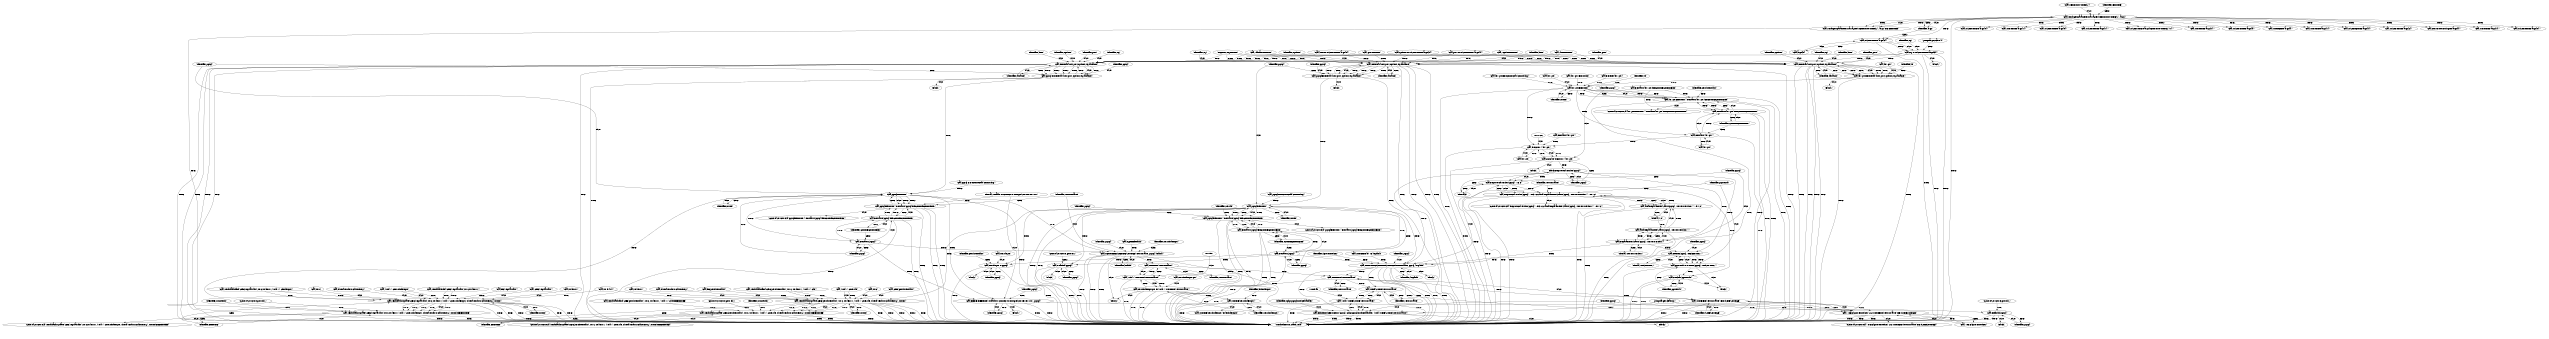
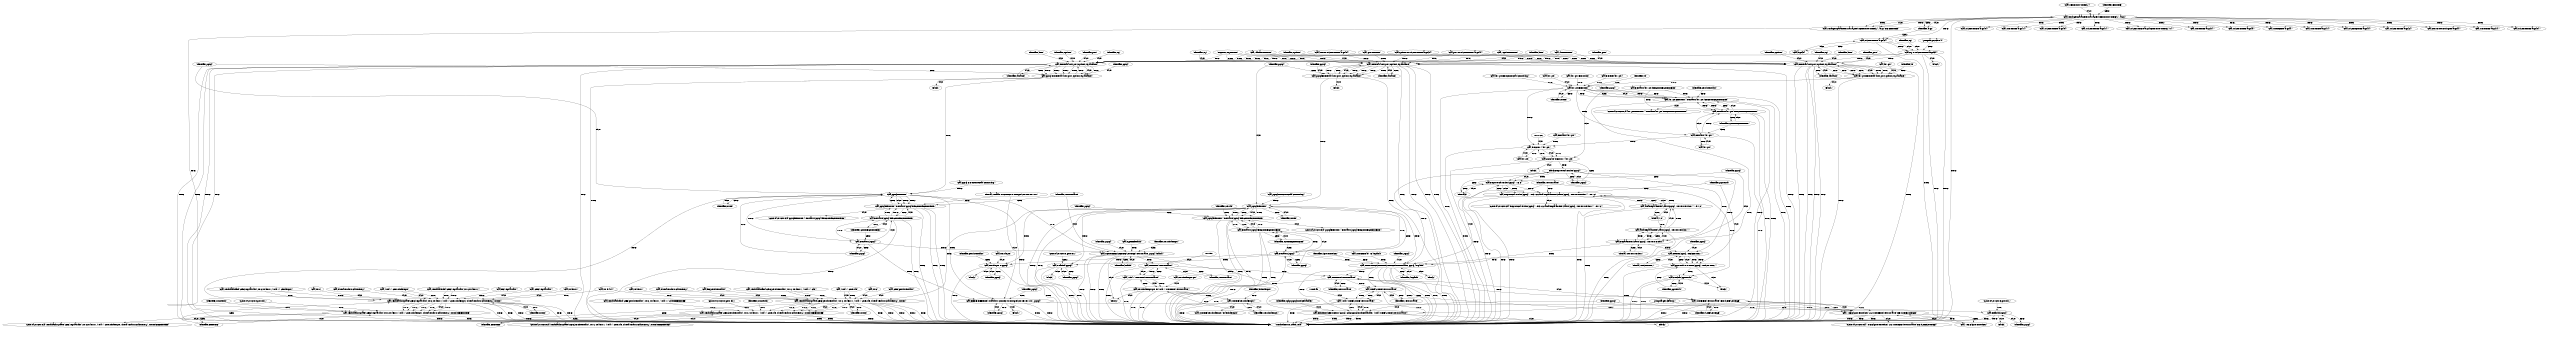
edge "1000901" -> "(Call,(void *) Z_LVAL_P(return_value))": now "1000901" -> "(Call,Z_LVAL_P(return_value))"
edge "(Call,Z_LVAL_P(return_value))" -> "(MethodReturn,static void)": added, label "DDG:"
